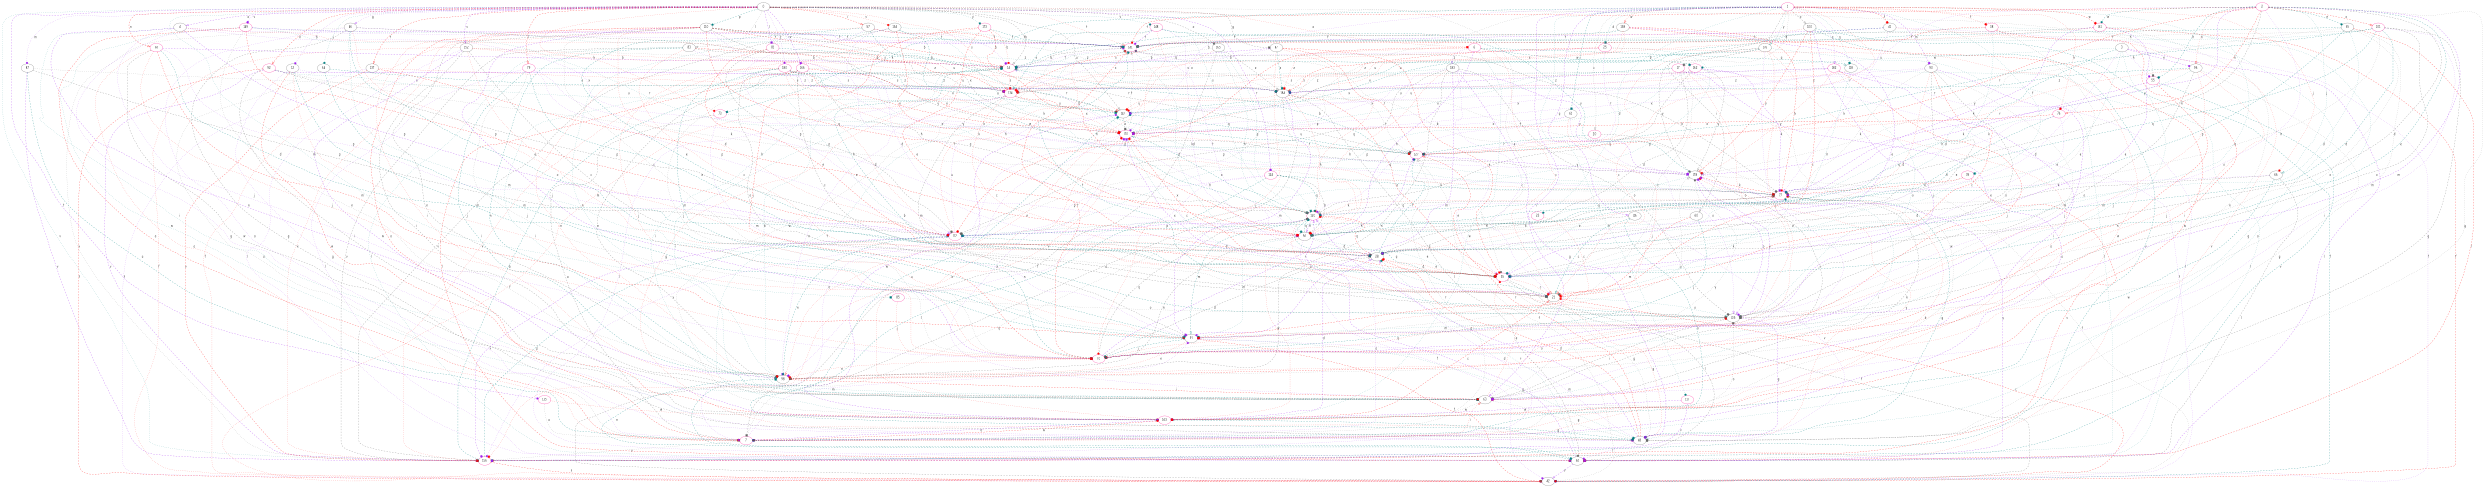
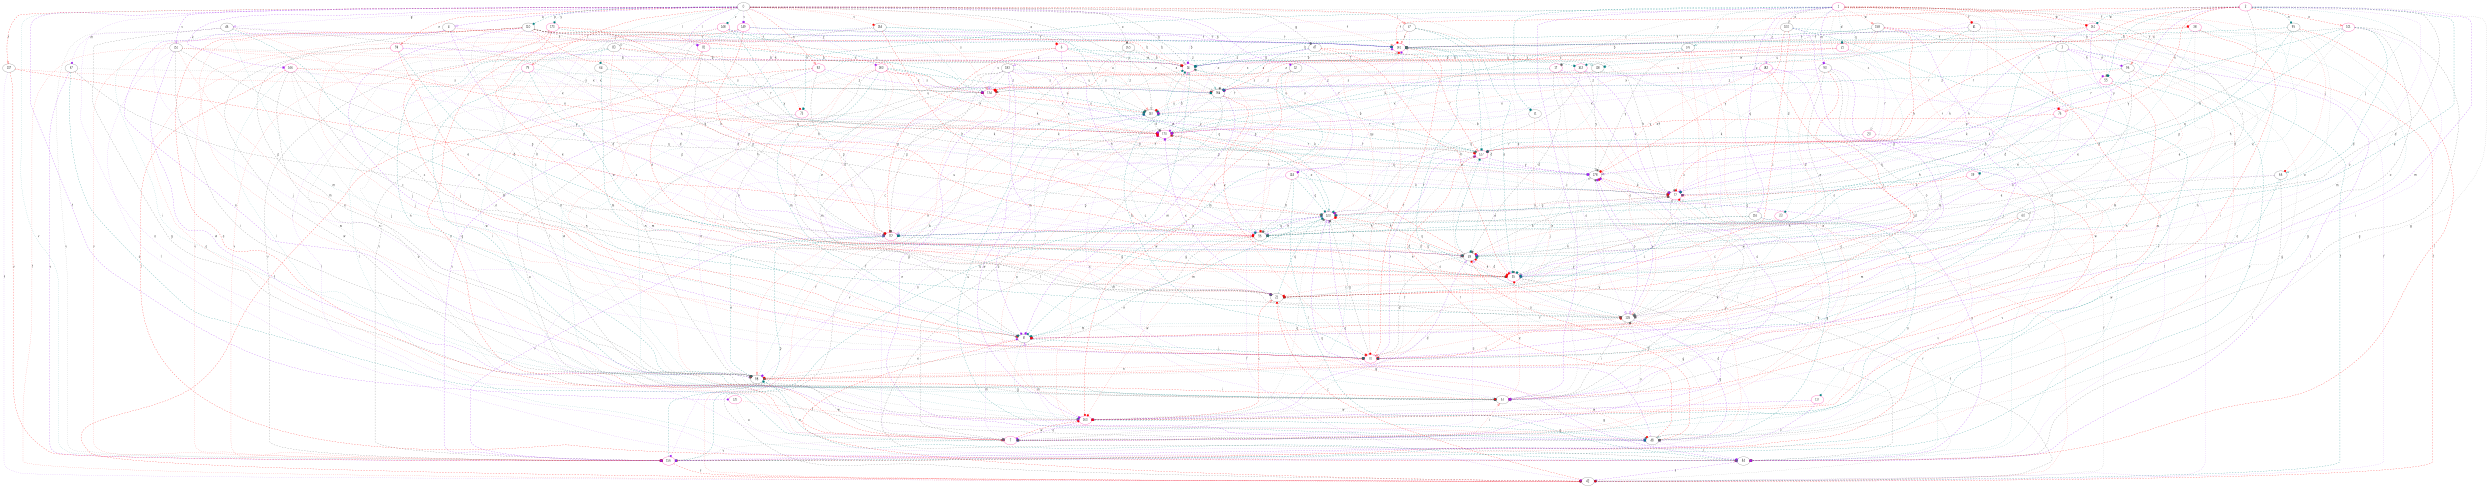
node "85": removed
